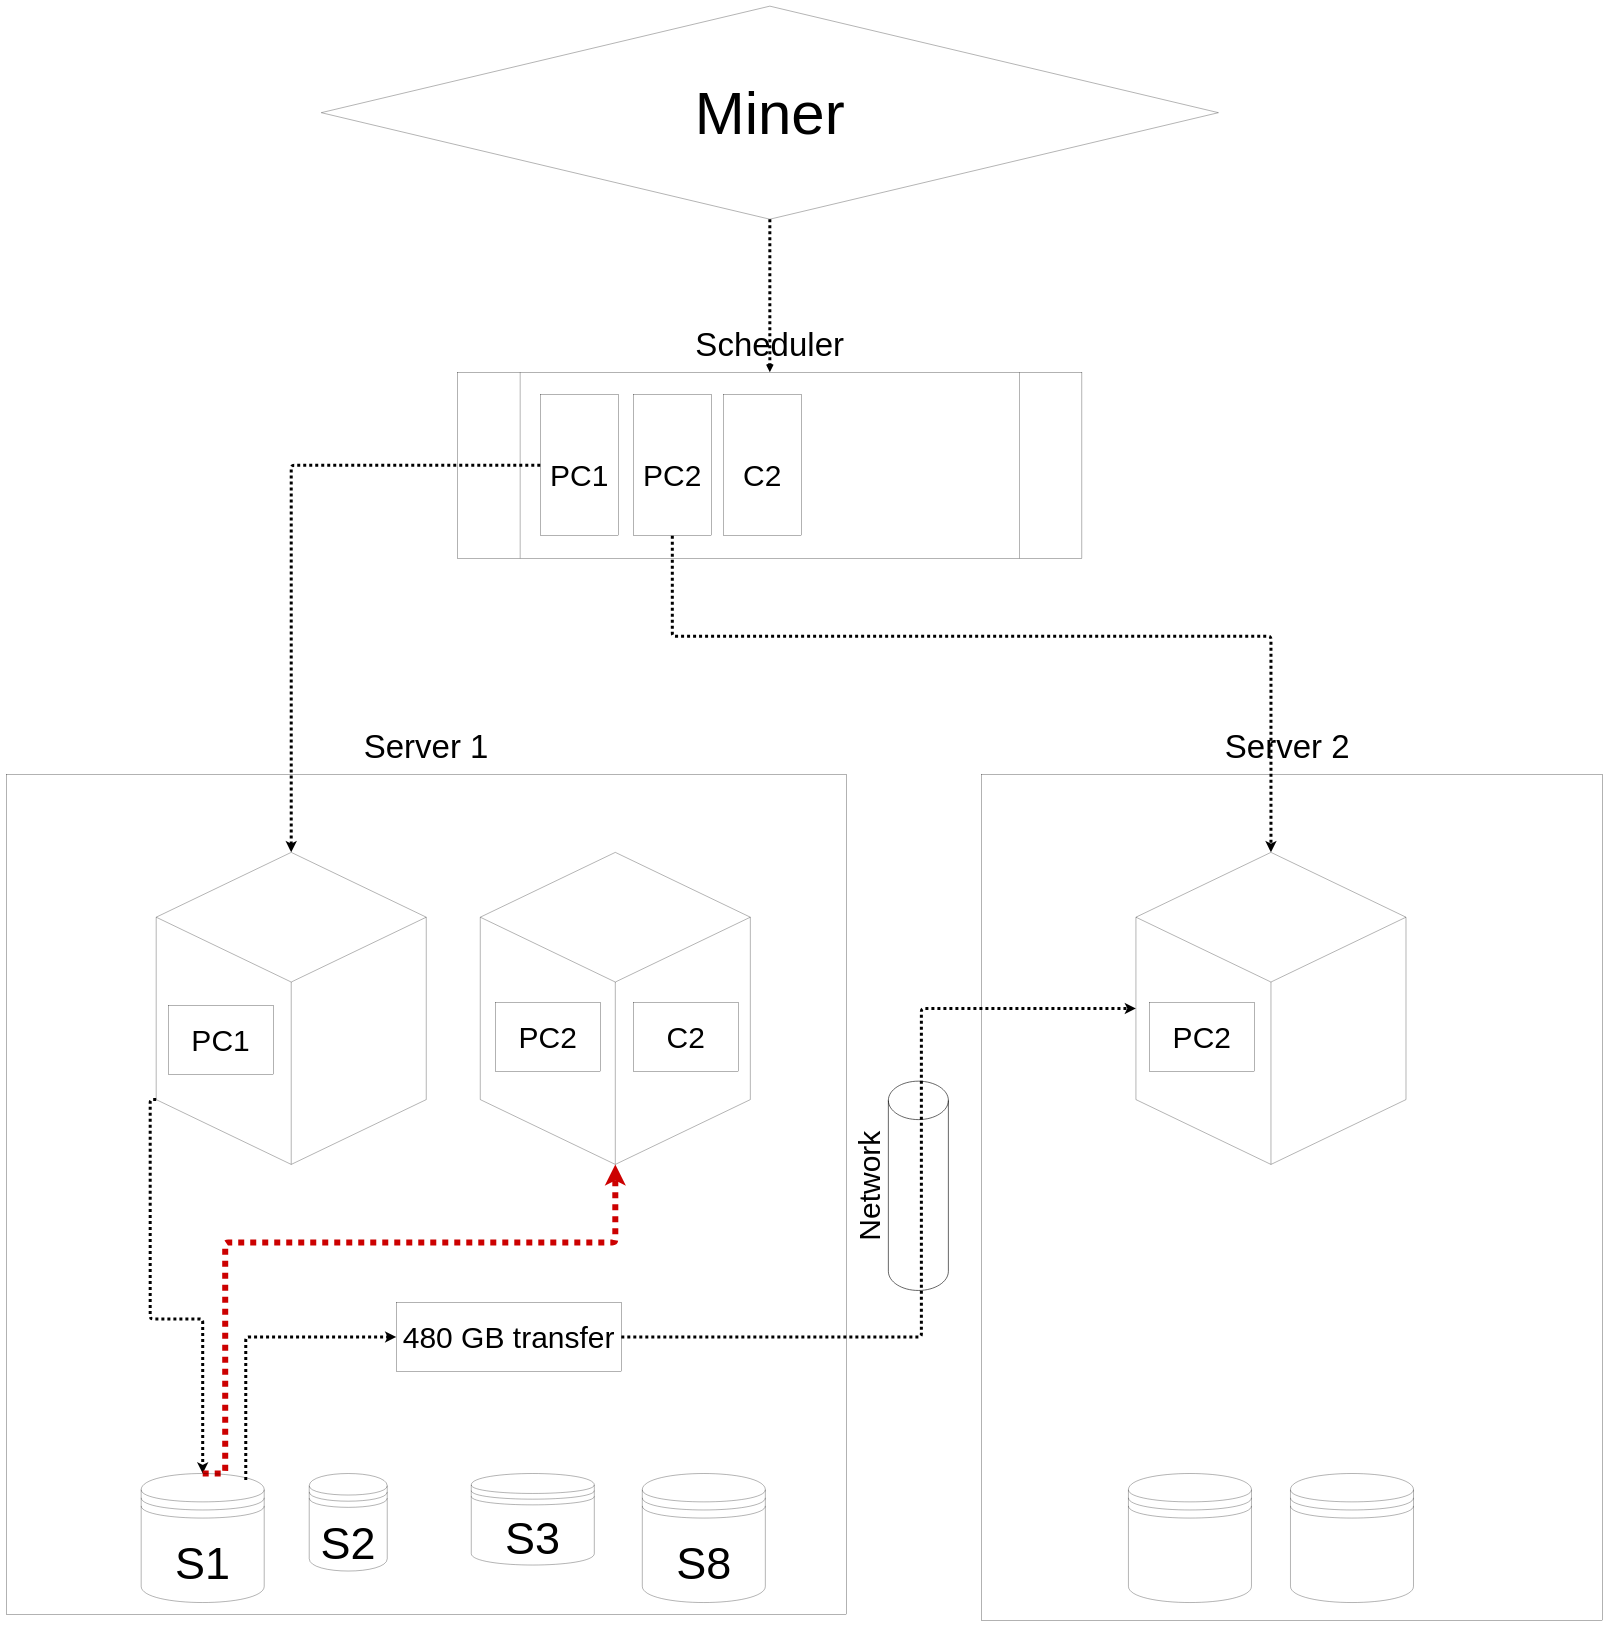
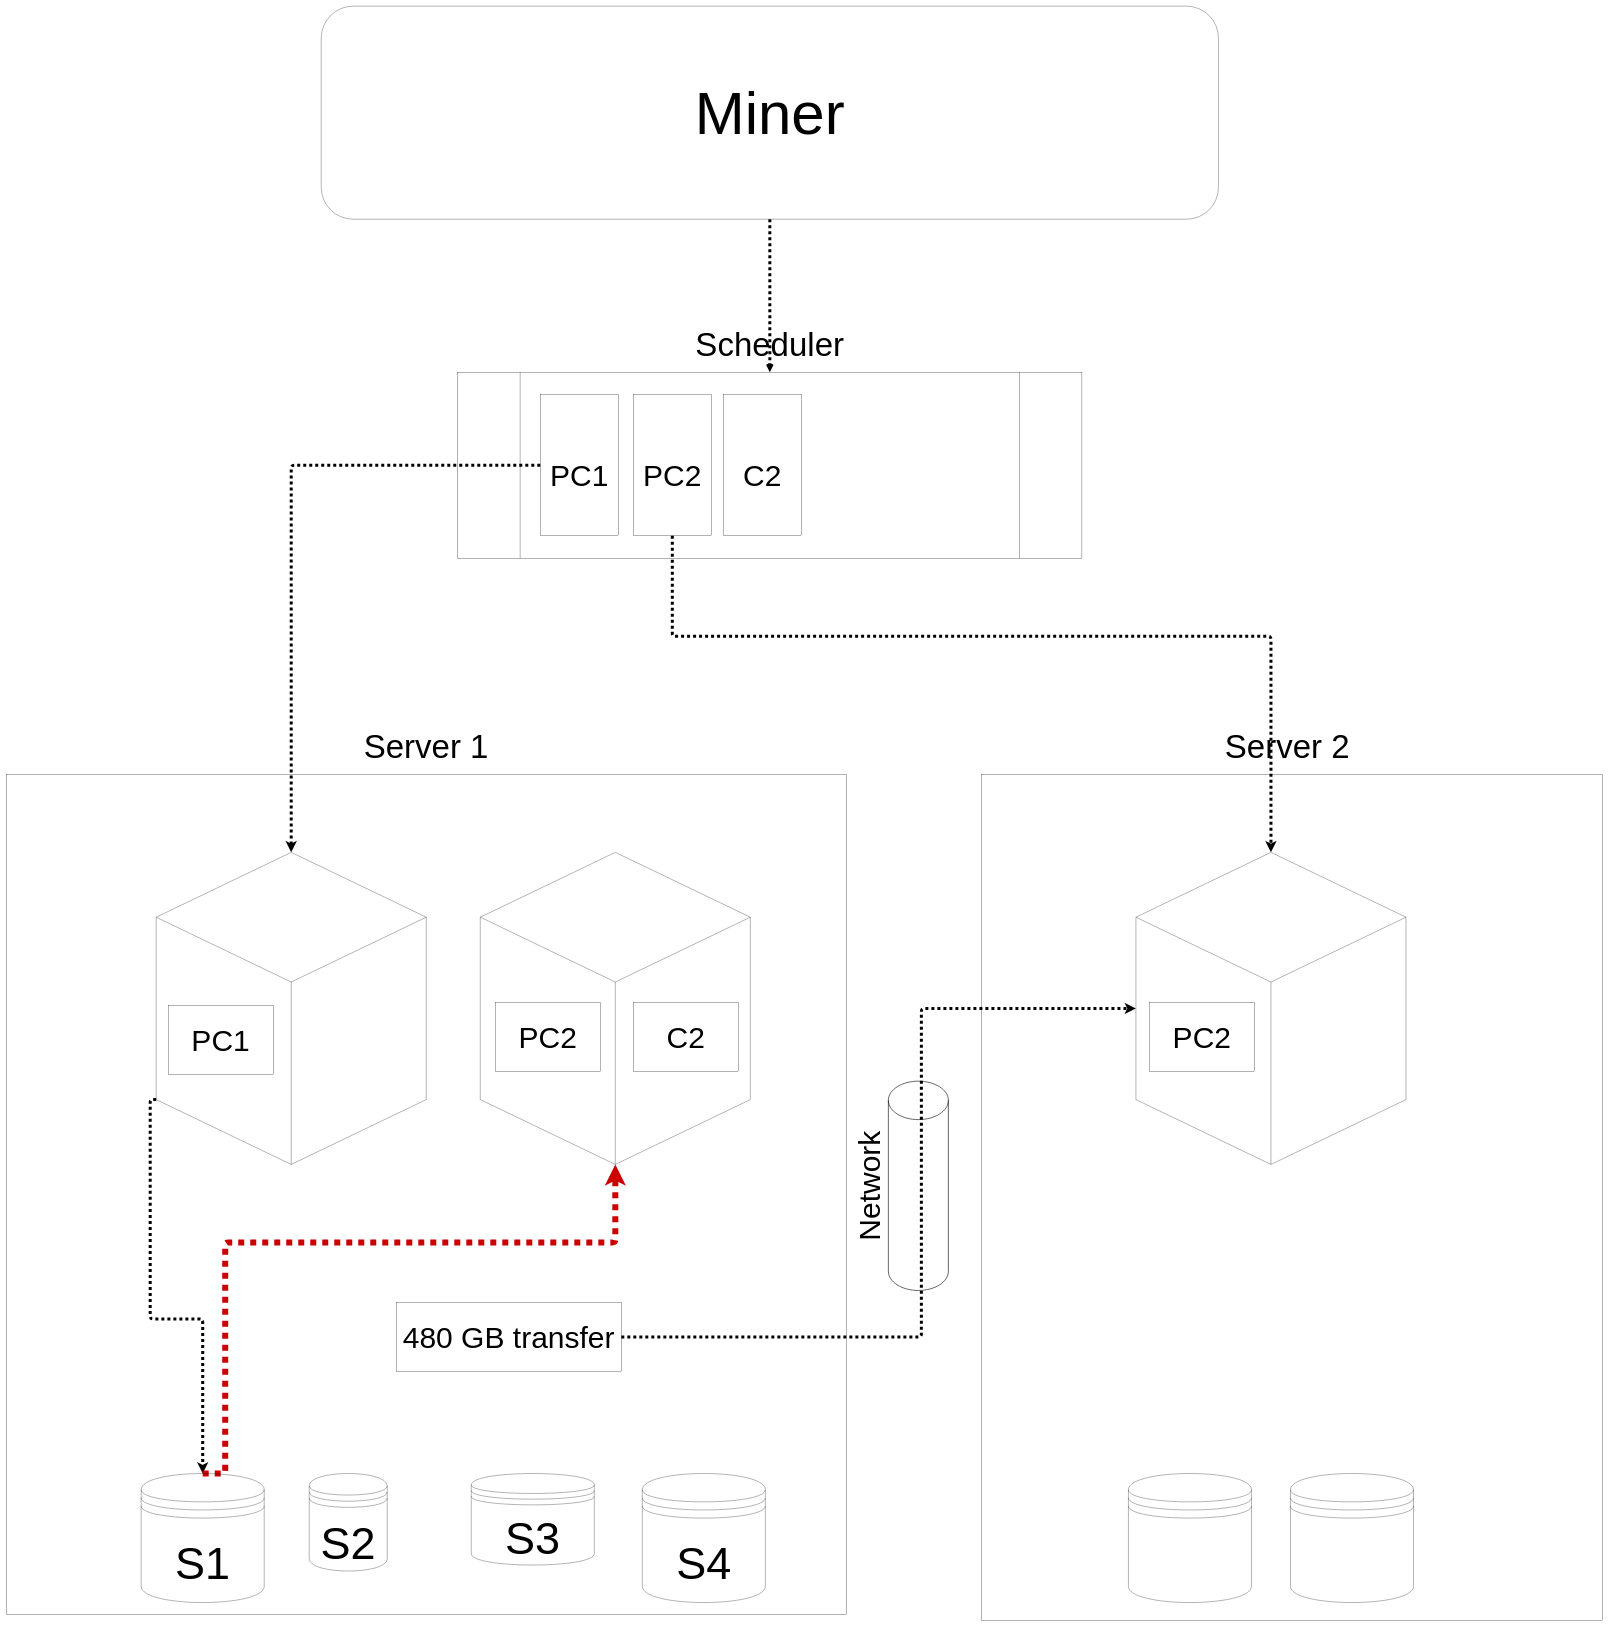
node "Miner": shape diamond -> rounded rectangle
edge "S1" -> "480 GB transfer": removed
node "S8": label "S8" -> "S4"
